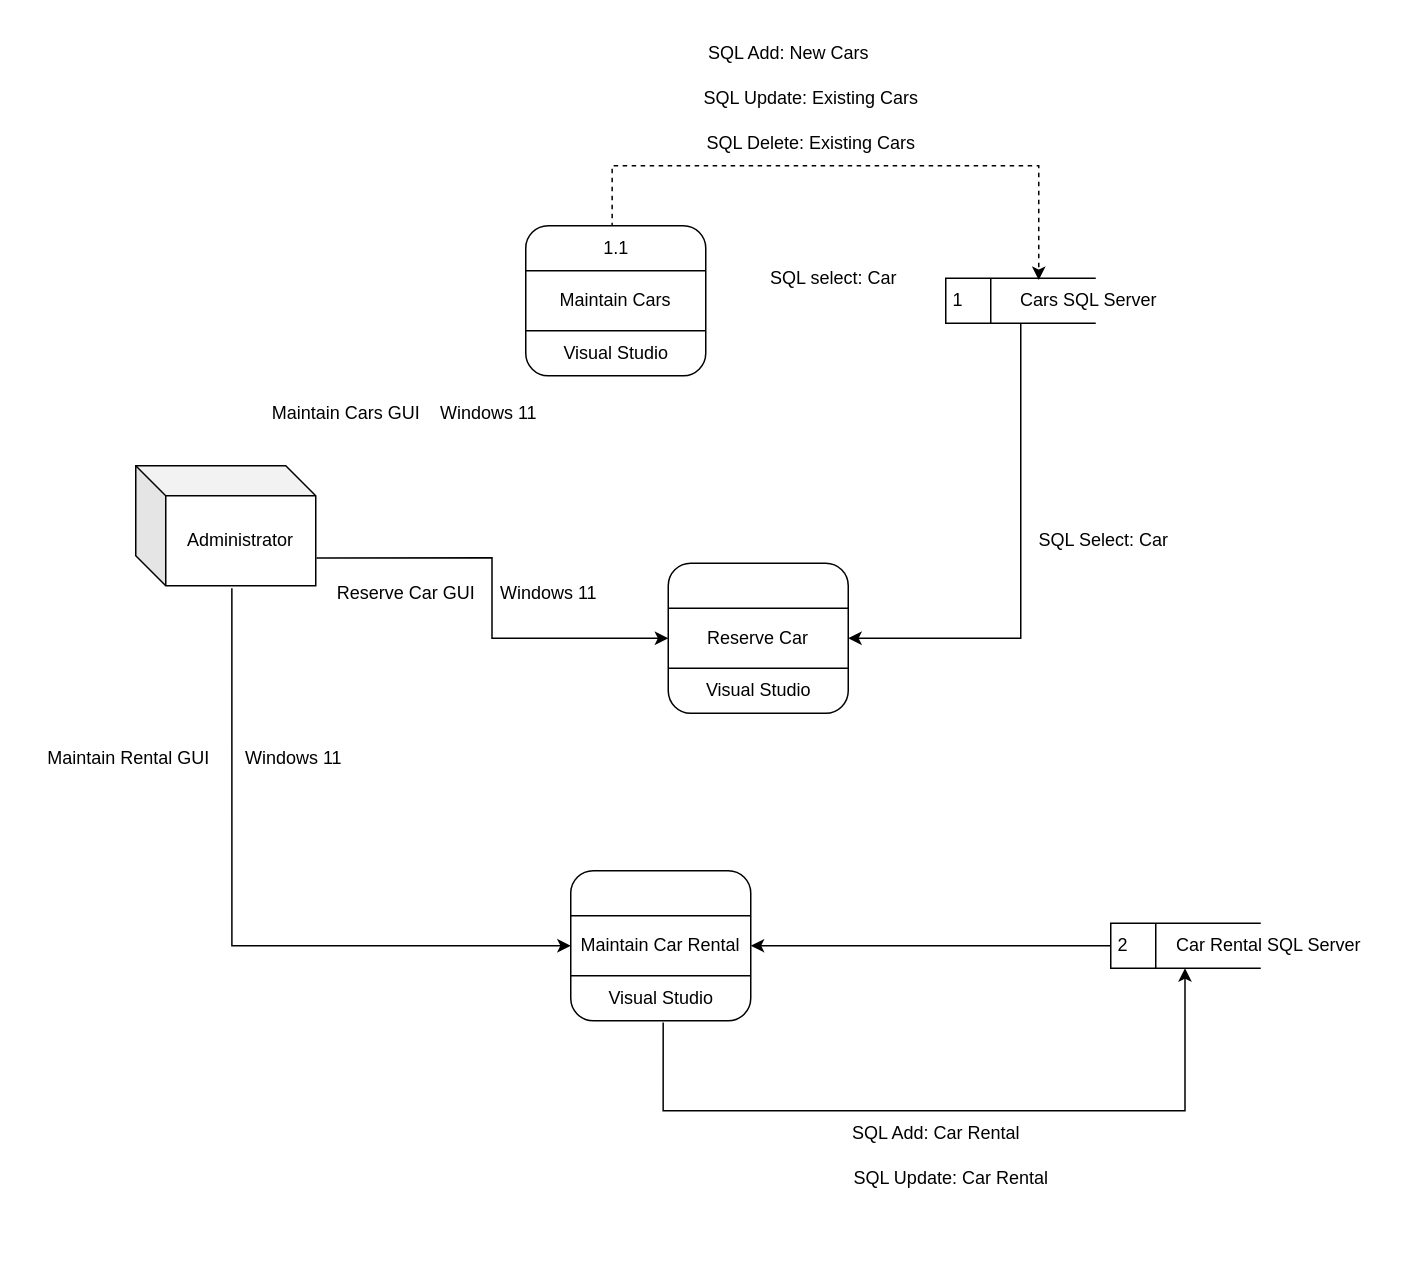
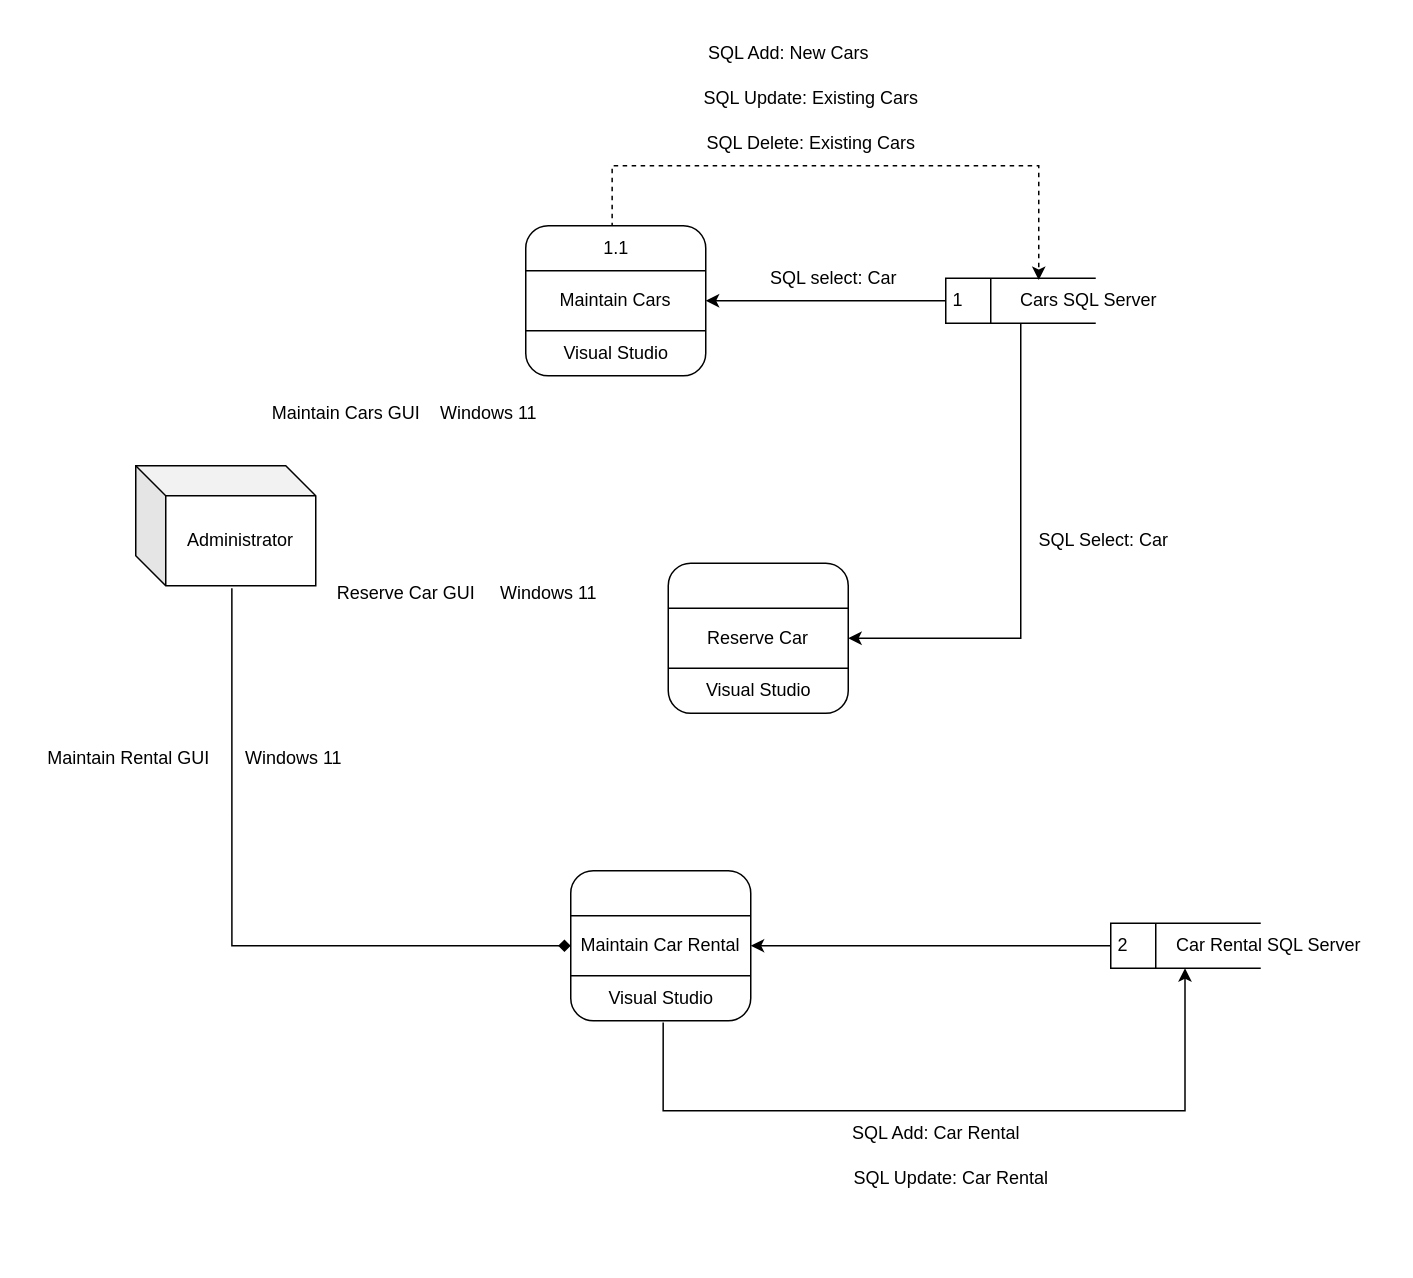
edge "1" -> "Maintain Cars": added
edge "Administrator" -> "Reserve Car": removed
edge "Administrator" -> "Maintain Car Rental": arrowhead classic -> diamond
